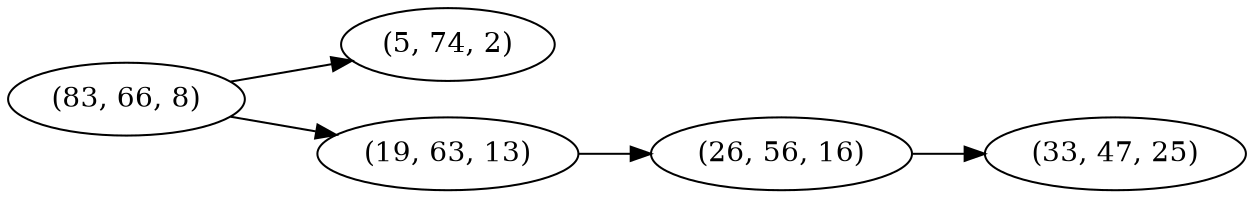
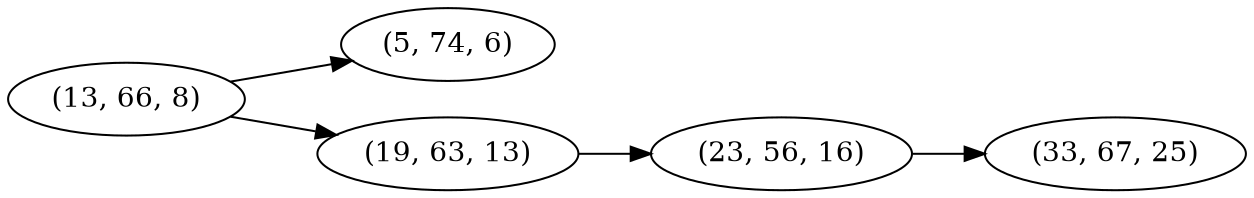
node "(5, 74, 2)": label "(5, 74, 2)" -> "(5, 74, 6)"
node "(83, 66, 8)": label "(83, 66, 8)" -> "(13, 66, 8)"
node "(26, 56, 16)": label "(26, 56, 16)" -> "(23, 56, 16)"
node "(33, 47, 25)": label "(33, 47, 25)" -> "(33, 67, 25)"
